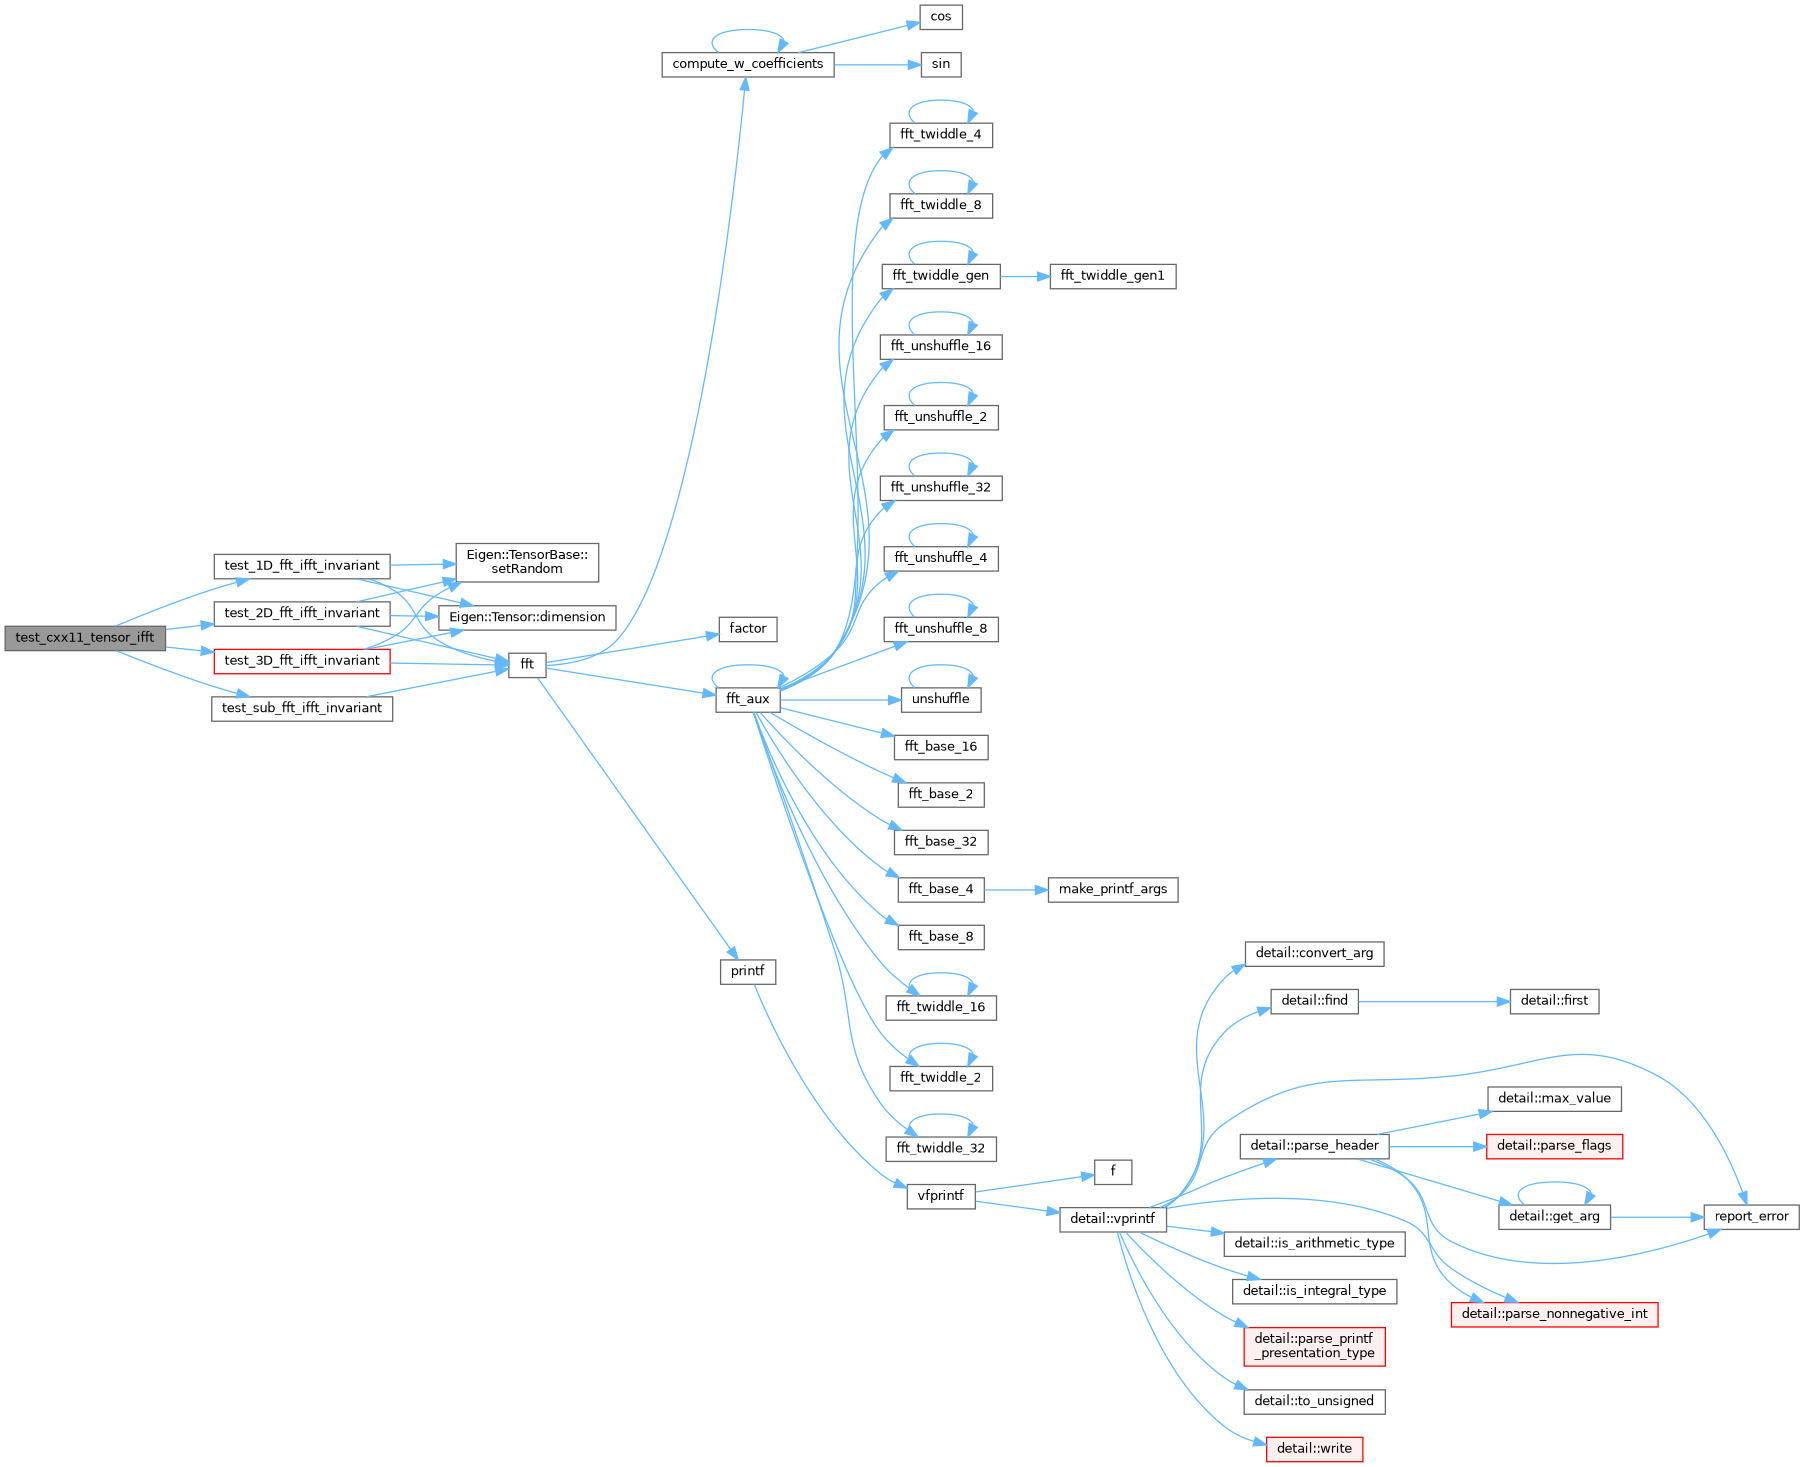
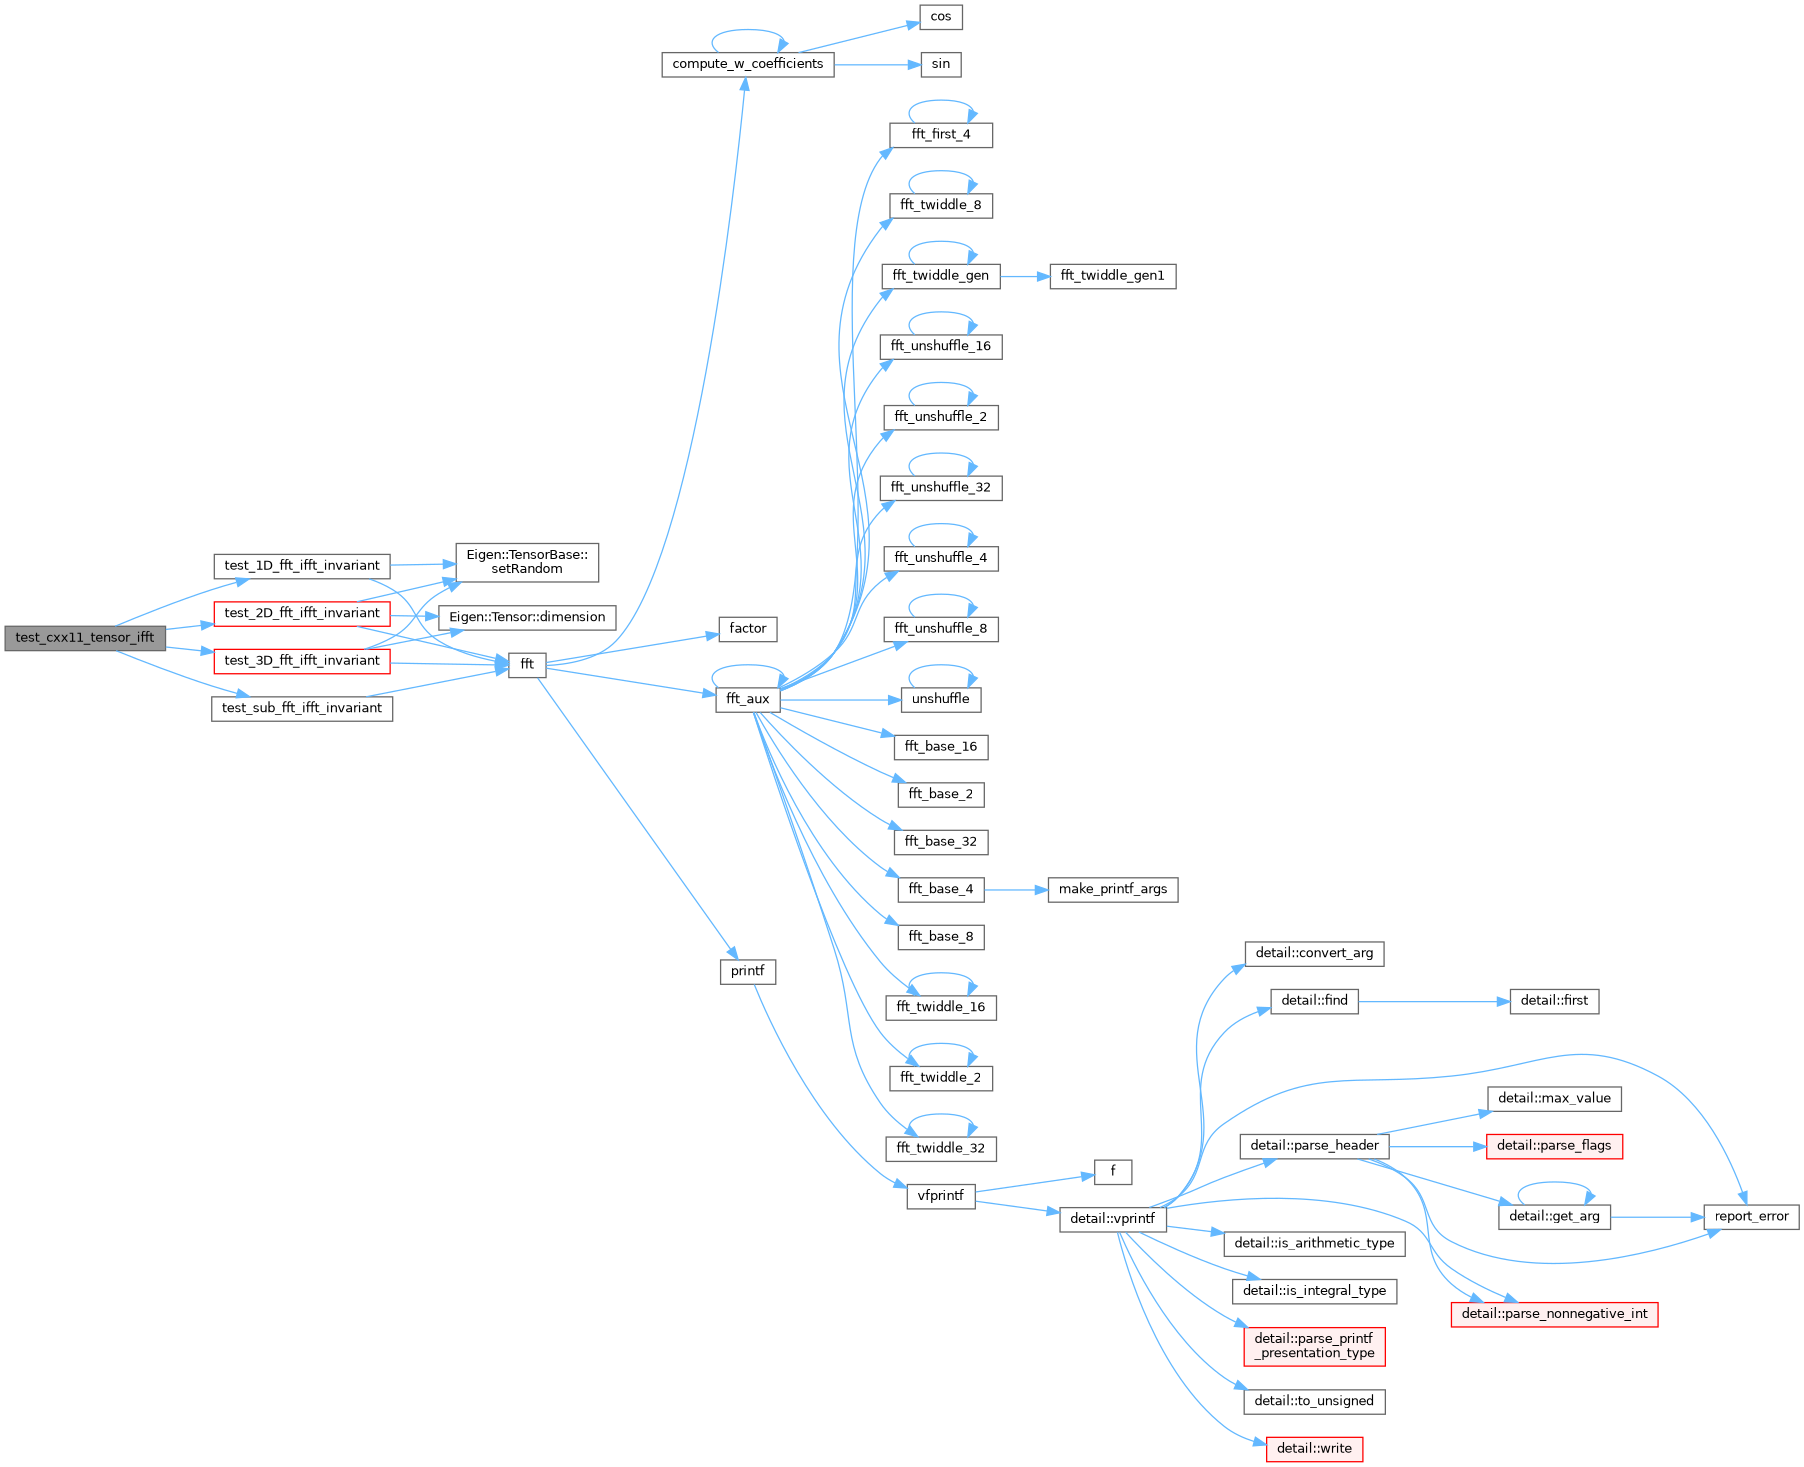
node "fft_twiddle_4": label "fft_twiddle_4" -> "fft_first_4"
edge "test_1D_fft_ifft_invariant" -> "Eigen::Tensor::dimension": removed
node "test_2D_fft_ifft_invariant": color grey40 -> red
